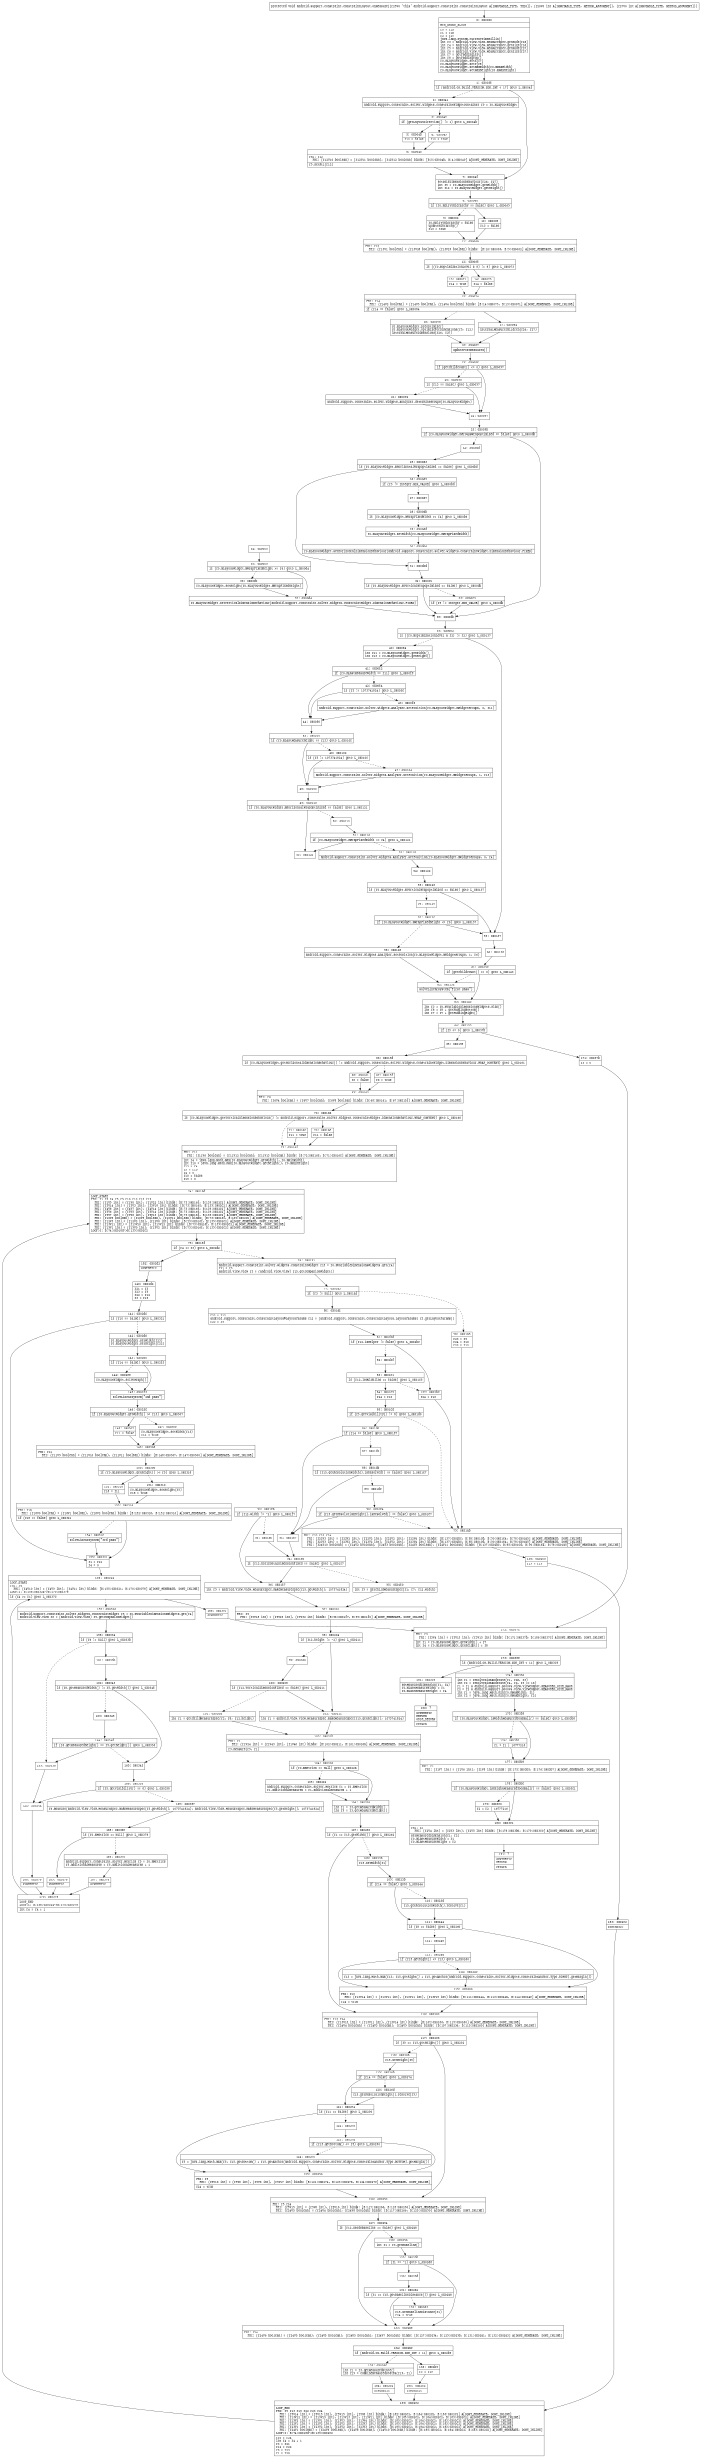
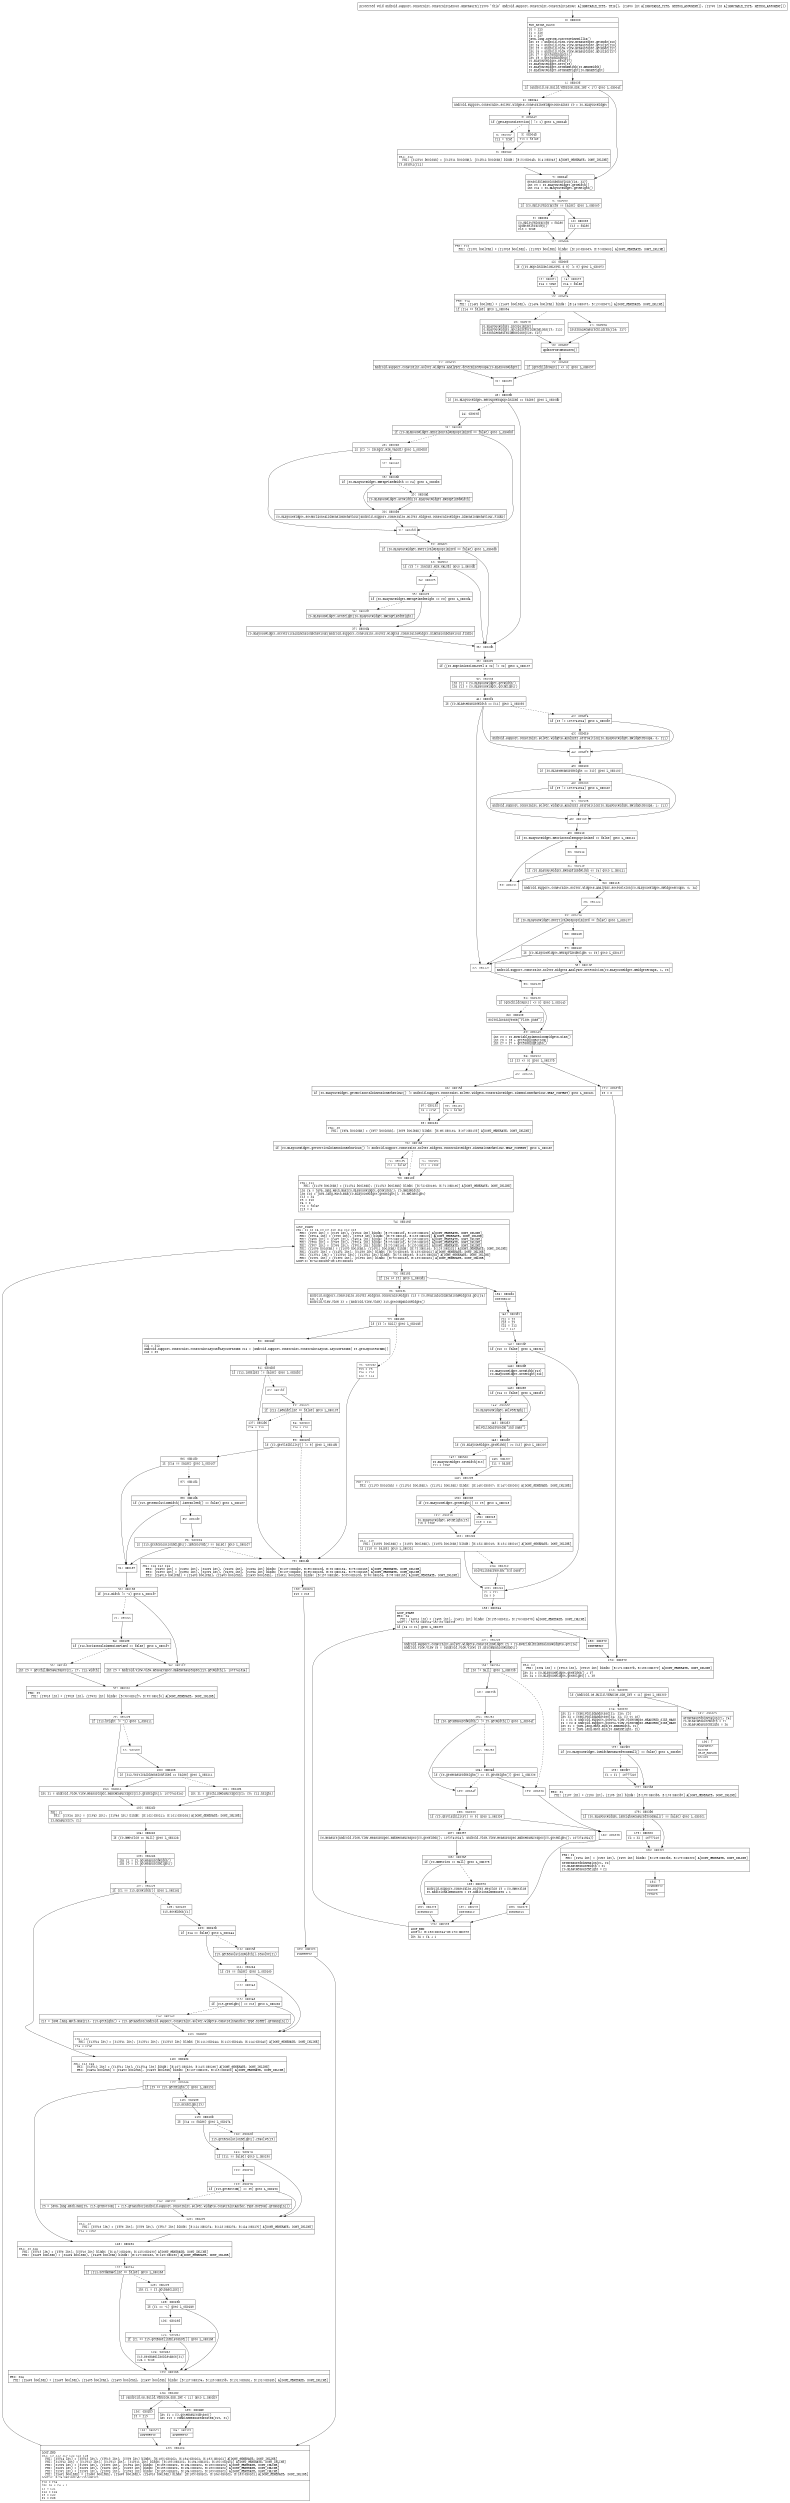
node "20: 0x0090": removed
edge "28: 0x00ab" -> "30: 0x00b6": added
edge "26: 0x00a5" -> "31: 0x00bd": added
edge "33: 0x00c3" -> "34: 0x00c5": added
edge "39: 0x00e2" -> "59: 0x0137": now "41: 0x00f2" -> "59: 0x0137"
edge "58: 0x012e" -> "62: 0x013e": now "58: 0x012e" -> "60: 0x0138"
edge "91: 0x01e7" -> "94: 0x01ee": now "91: 0x01e7" -> "92: 0x01ea"
node "105: 0x0222": removed
